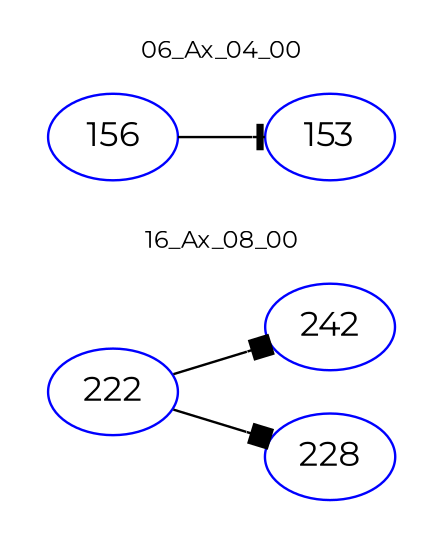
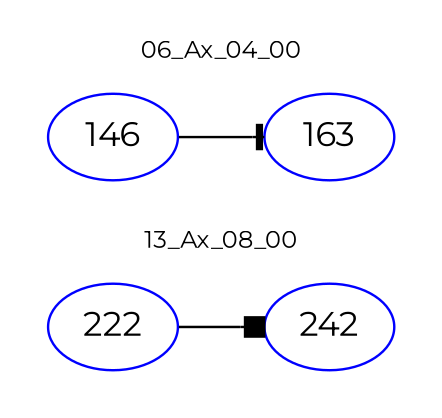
node "156": label "156" -> "146"
node "153": label "153" -> "163"
cluster "16_Ax_08_00": label "16_Ax_08_00" -> "13_Ax_08_00"
node "228": removed
